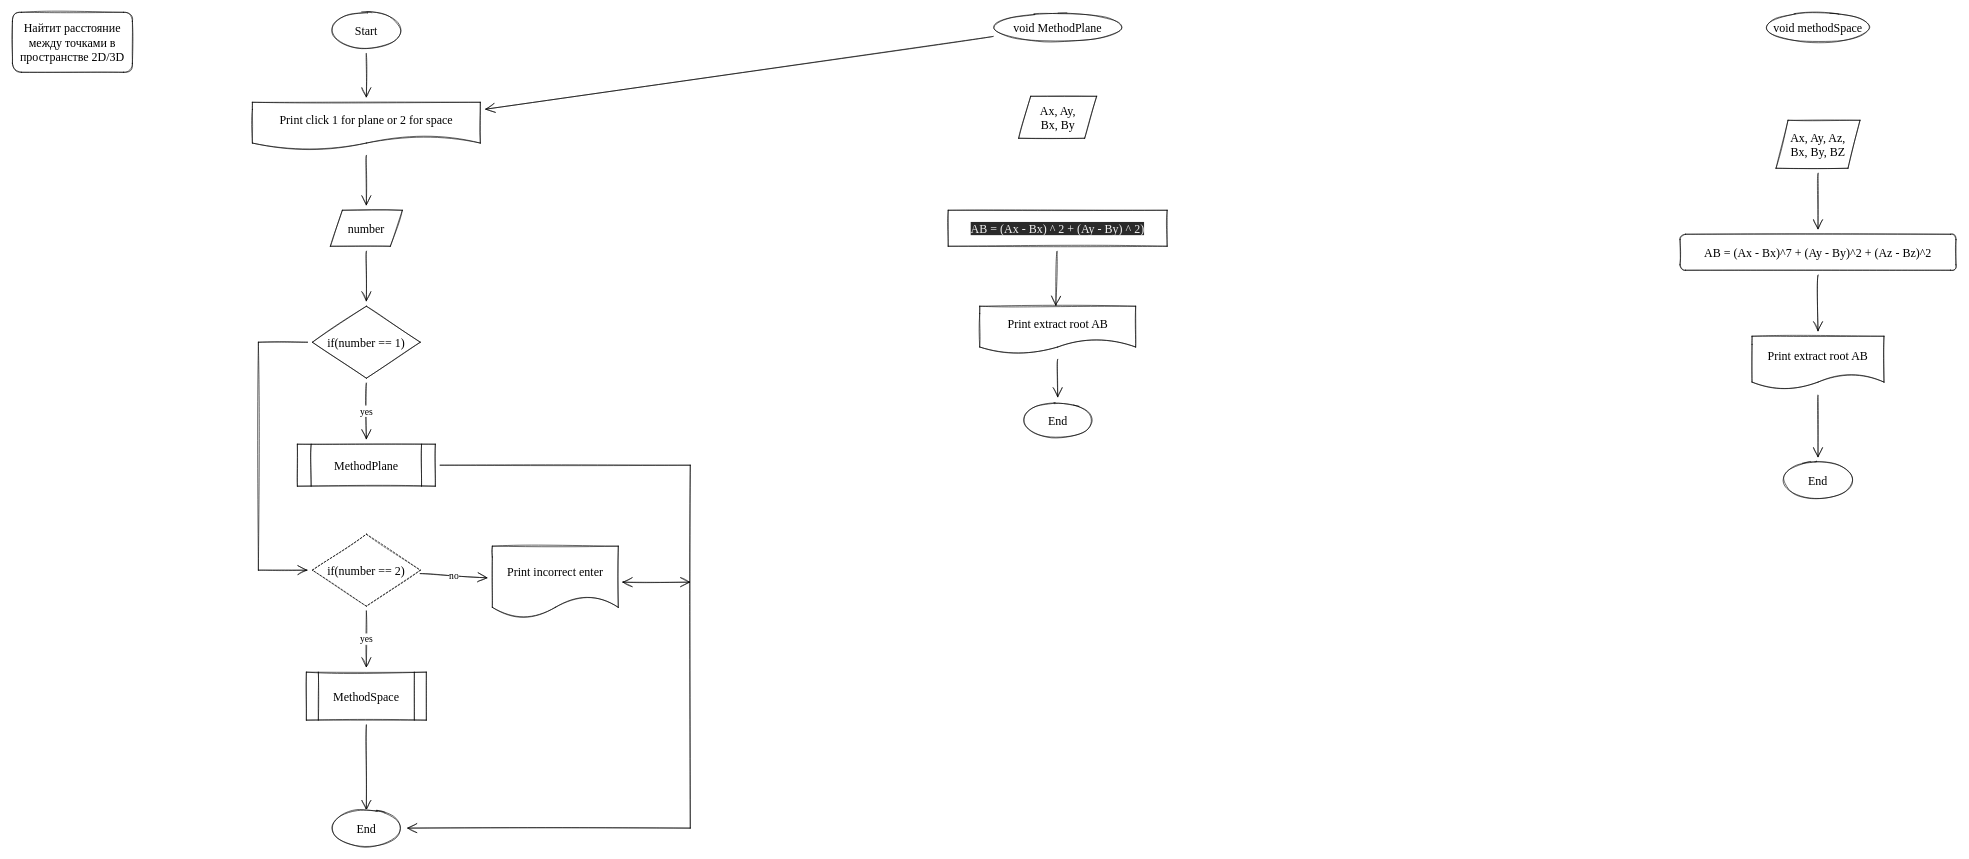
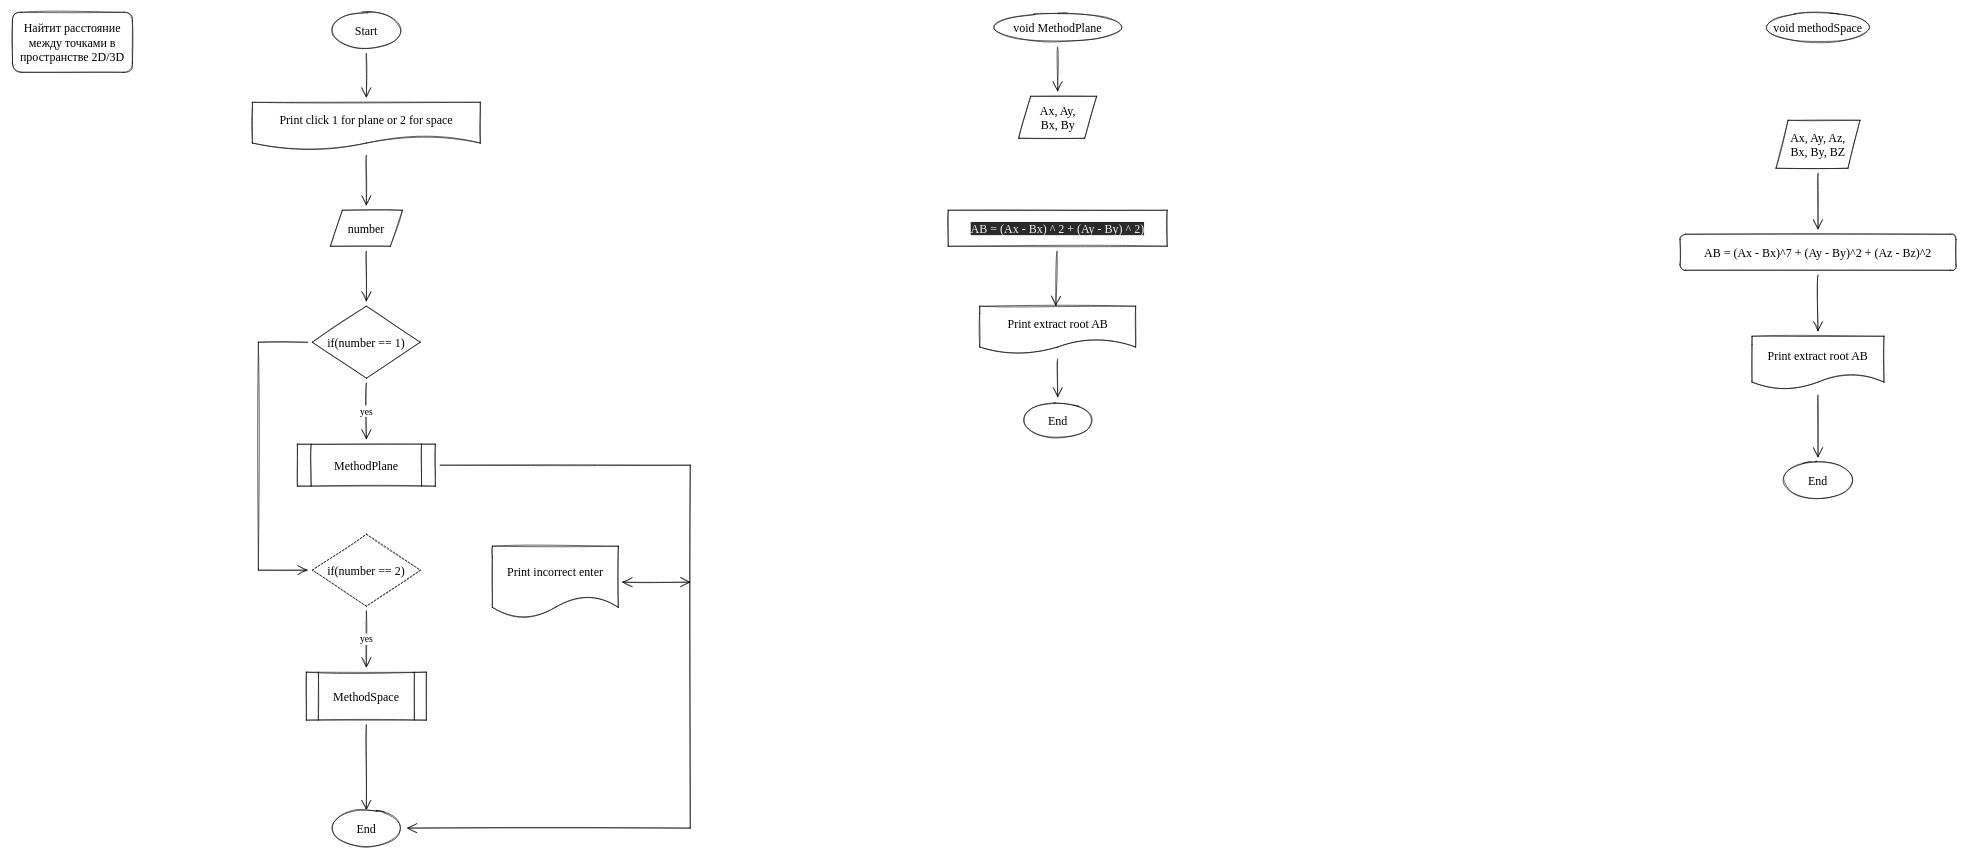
edge "void MethodPlane" -> "Print click 1 for plane or 2 for space": now "void MethodPlane" -> "Ax, Ay, Bx, By"
edge "if(number == 2)" -> "Print incorrect enter": removed, label "no"
